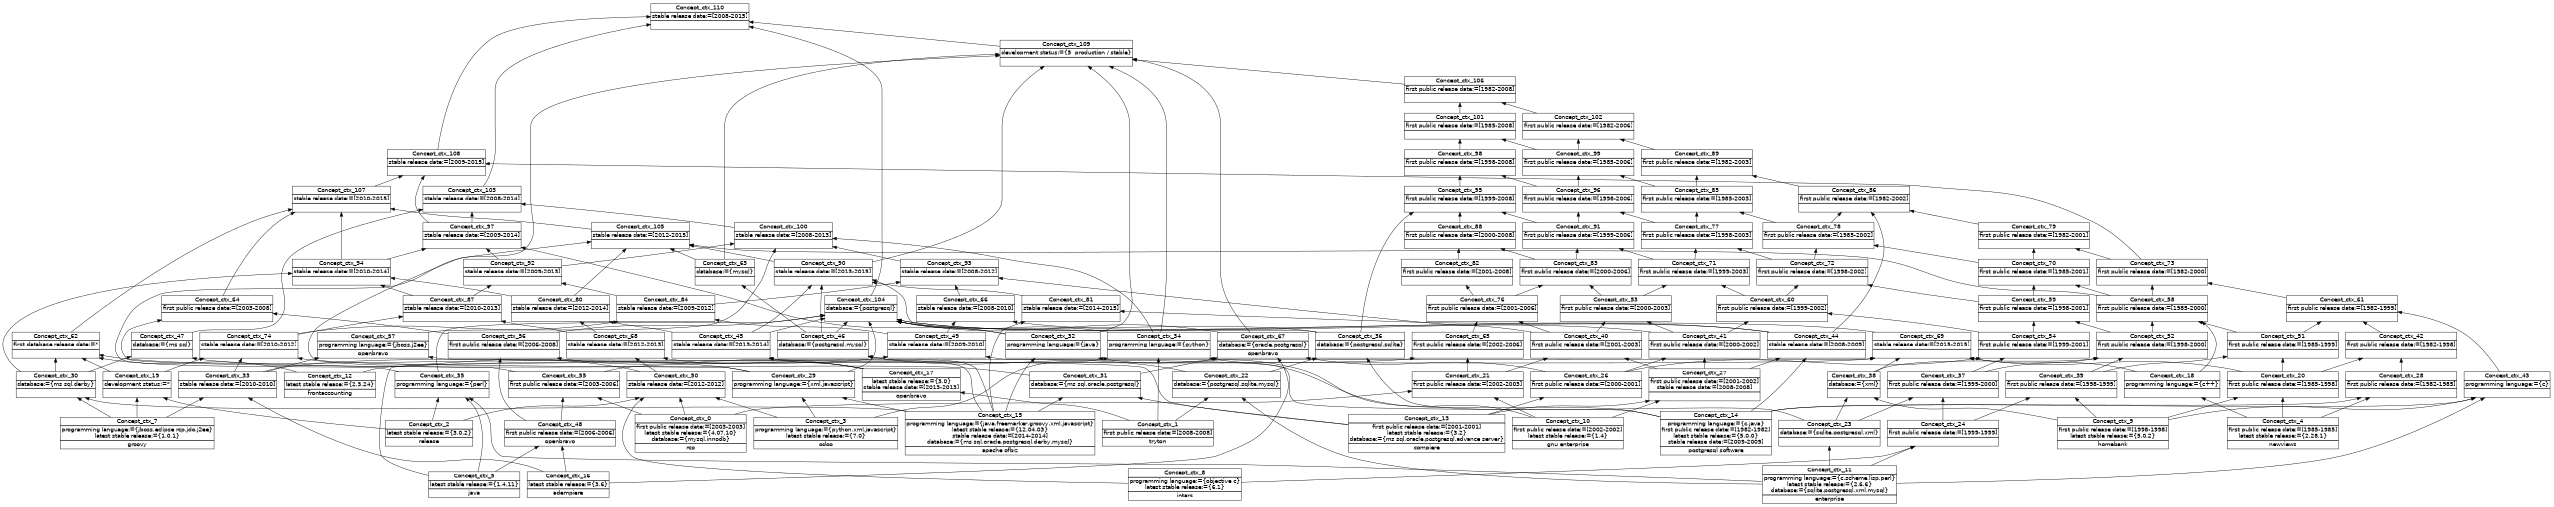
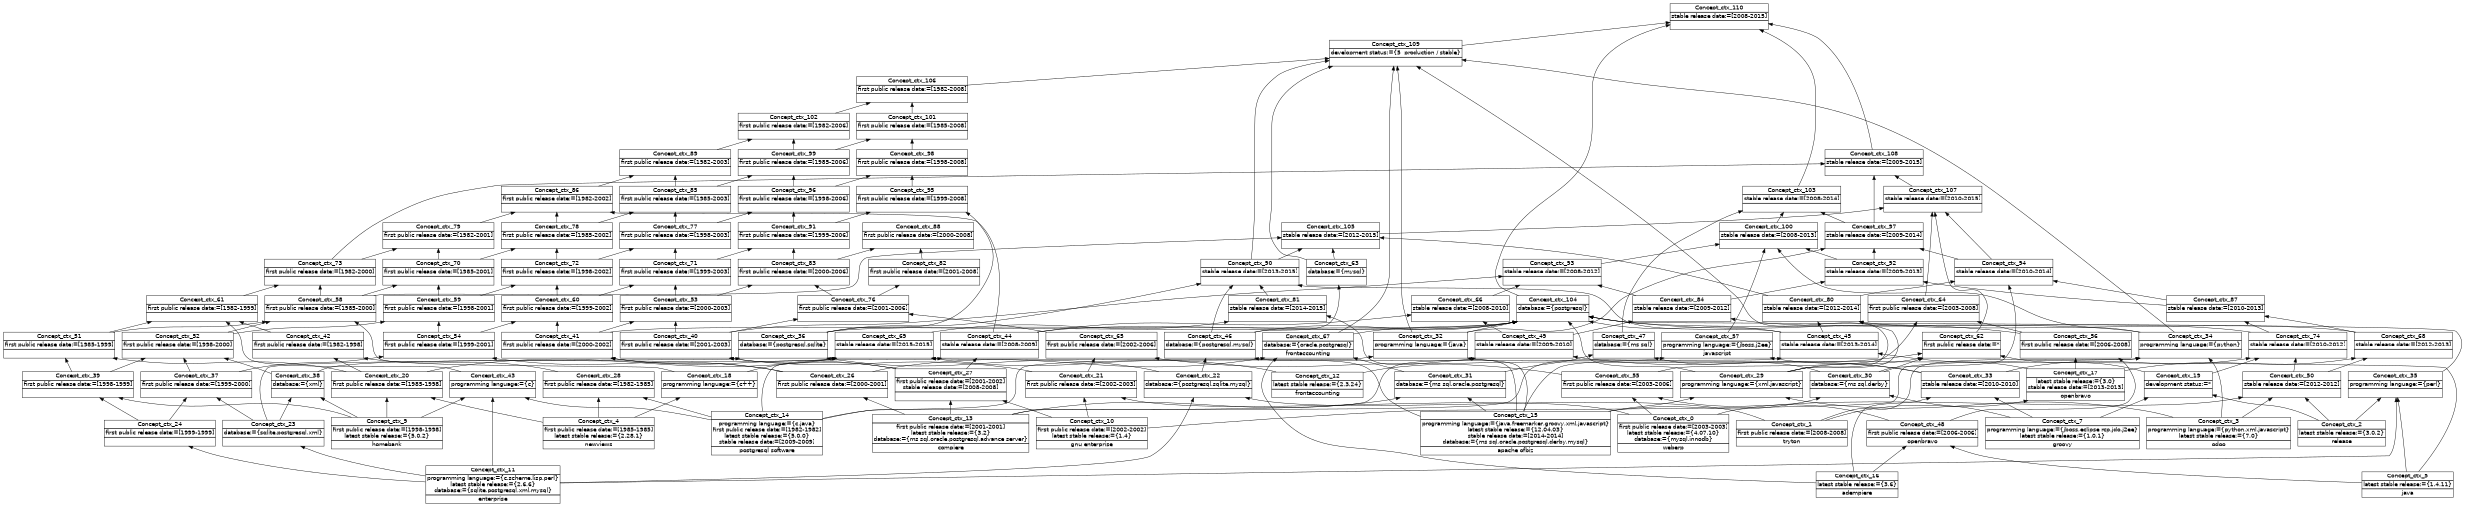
edge "Concept_ctx_88" -> "Concept_ctx_95": removed
edge "Concept_ctx_35" -> "Concept_ctx_105": removed
edge "Concept_ctx_29" -> "Concept_ctx_80": added
node "Concept_ctx_62": text "first database release date:=*" -> "first public release date:=*"
node "Concept_ctx_57": text "openbravo" -> "javascript"
node "Concept_ctx_67": text "openbravo" -> "frontaccounting"
node "Concept_ctx_0": text "rcp" -> "weberp"
node "Concept_ctx_8": removed
